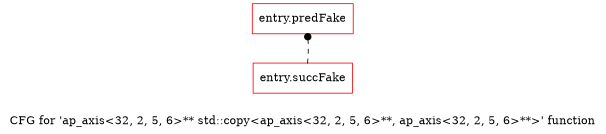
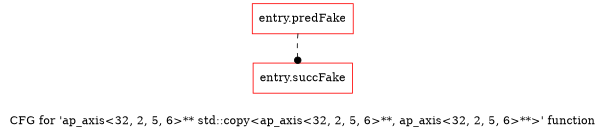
edge "entry.succFake" -> "entry.predFake": reversed
